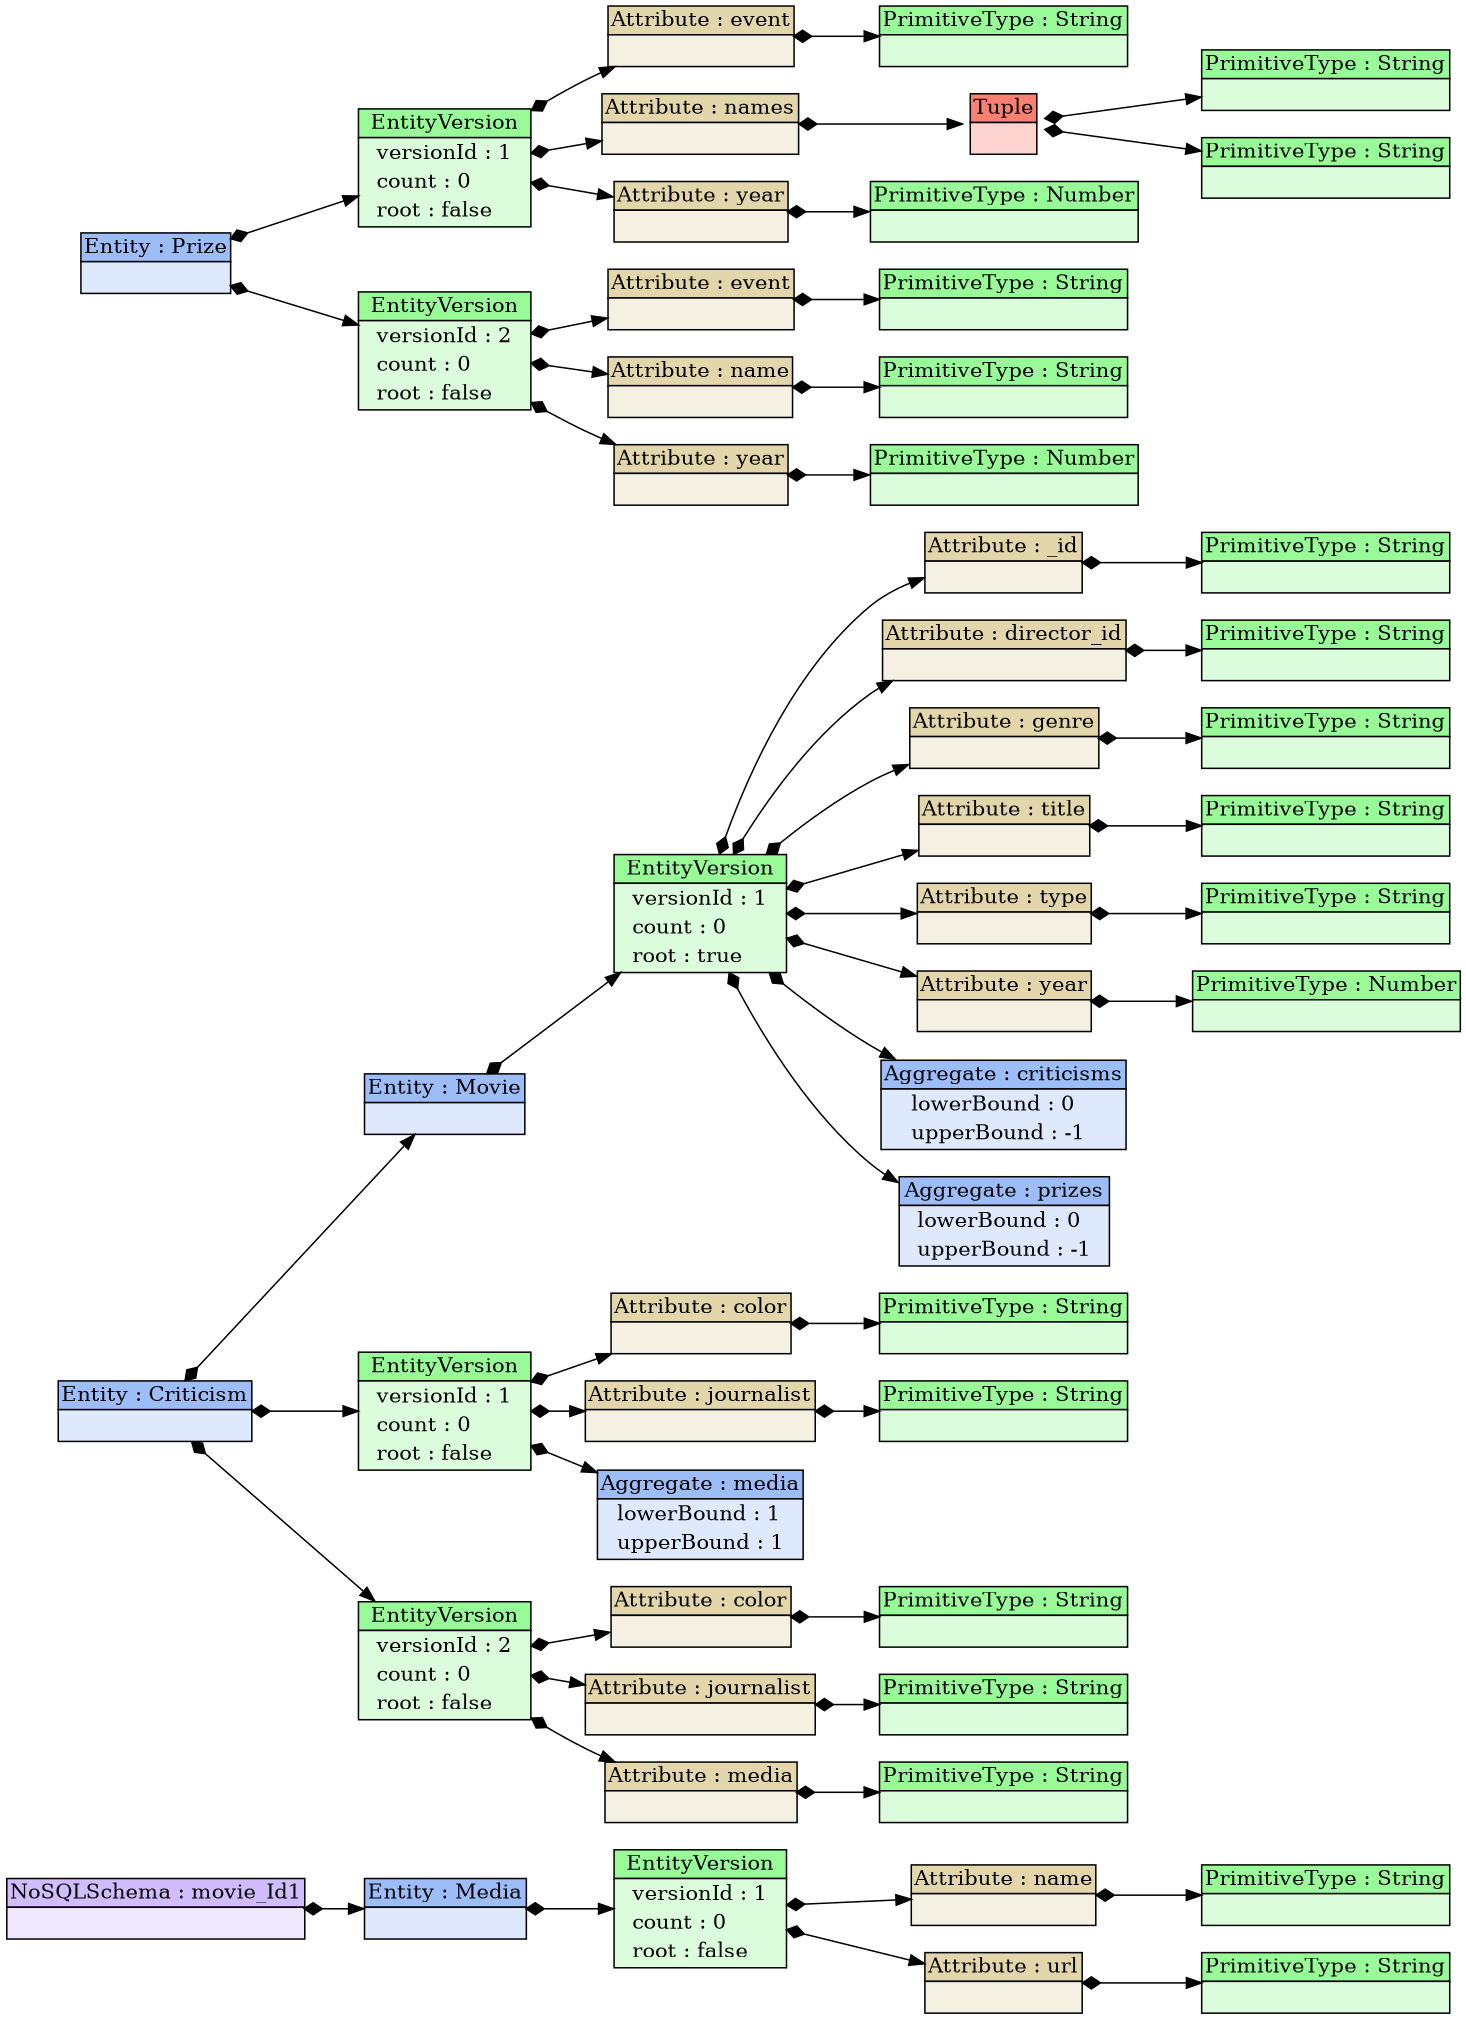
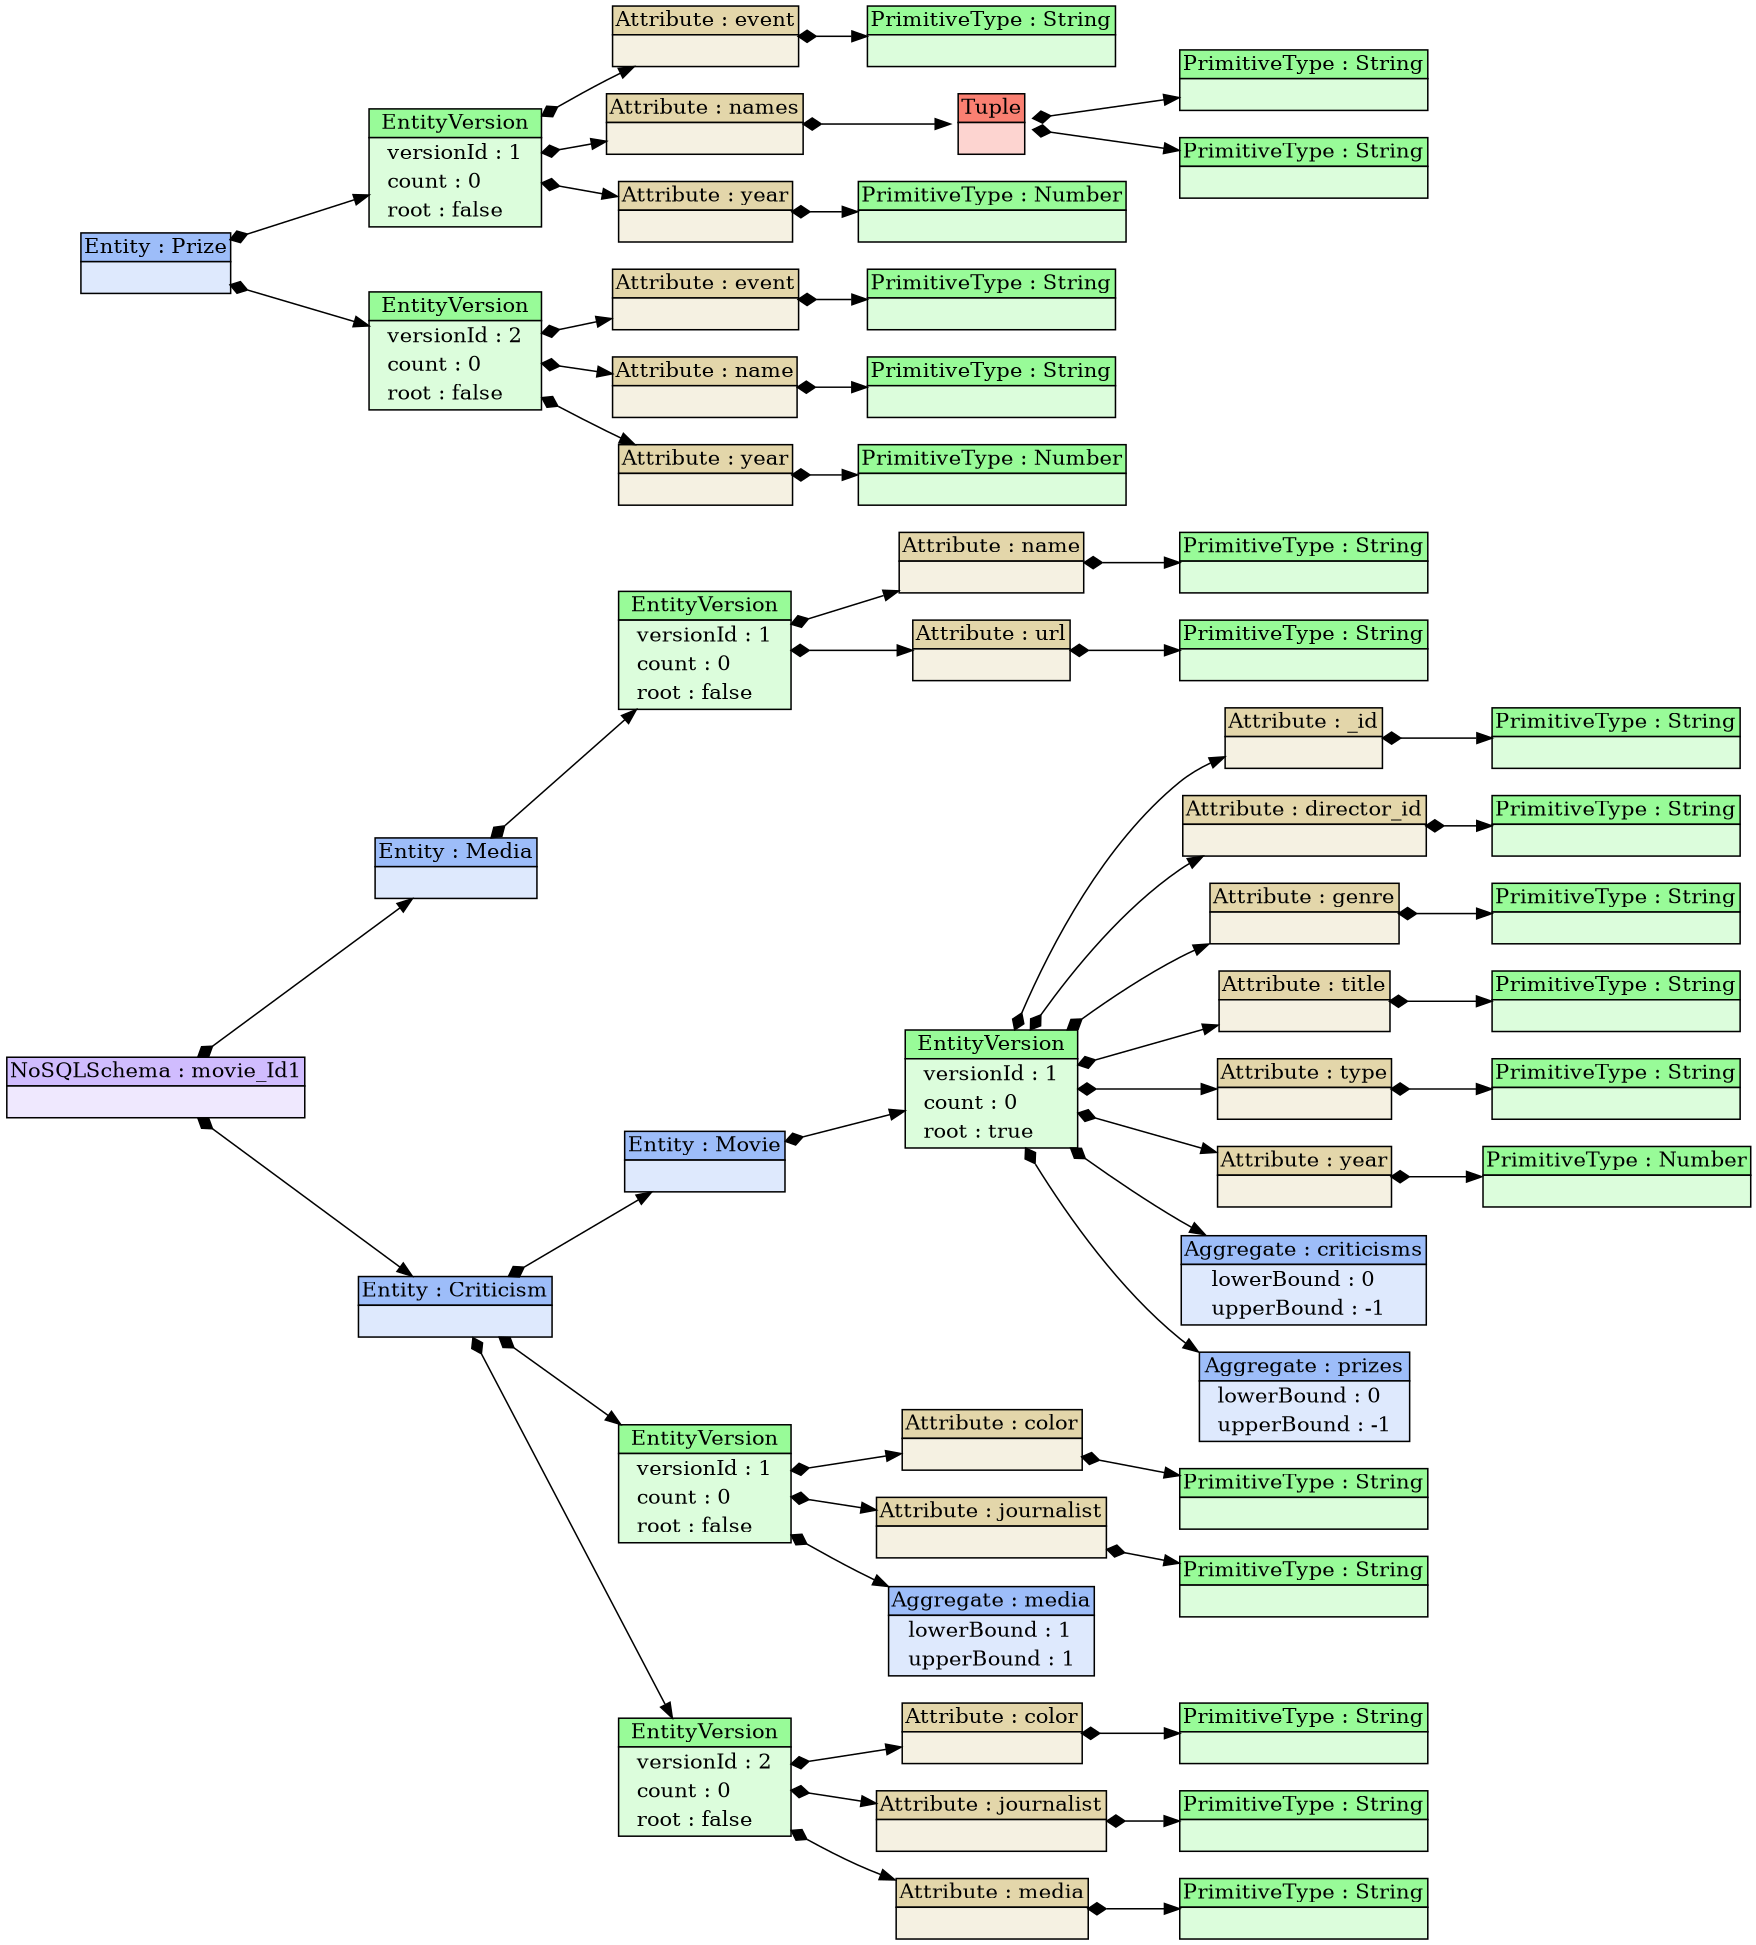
edge "NoSQLSchema : movie_Id1" -- "Entity : Criticism": added
